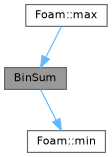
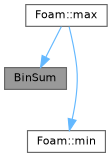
edge "BinSum" -> "Foam::min": now "Foam::max" -> "Foam::min"
